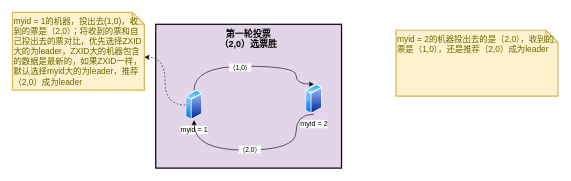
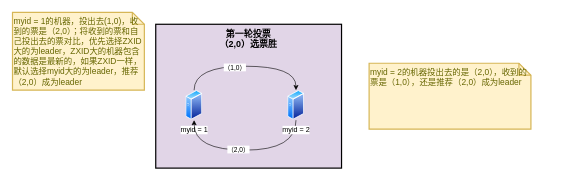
edge "myid = 1" -> "myid = 1的机器，投出去(1,0)，收到的票是（2,0）；将收到的票和自己投出去的票对比，优先选择ZXID大的为leader，ZXID大的机器包含的数据是最新的，如果ZXID一样，默认选择myid大的为leader，推荐（2,0）成为leader": removed
node "myid = 2的机器投出去的是（2,0），收到的票是（1,0），还是推荐（2,0）成为leader": moved (477, 63) -> (450, 96)
node "myid = 2": moved (314, 99) -> (296, 105)
